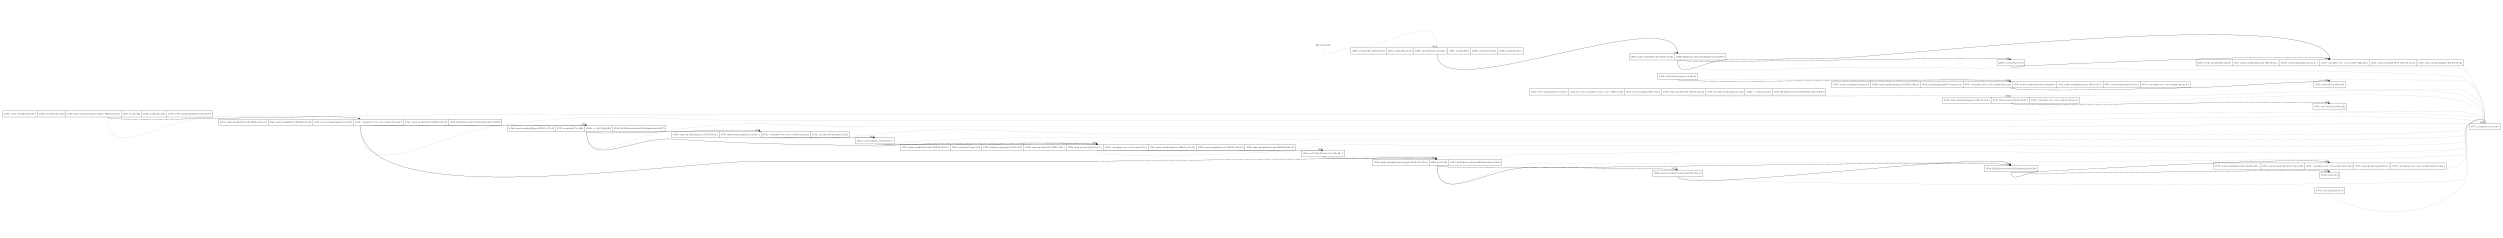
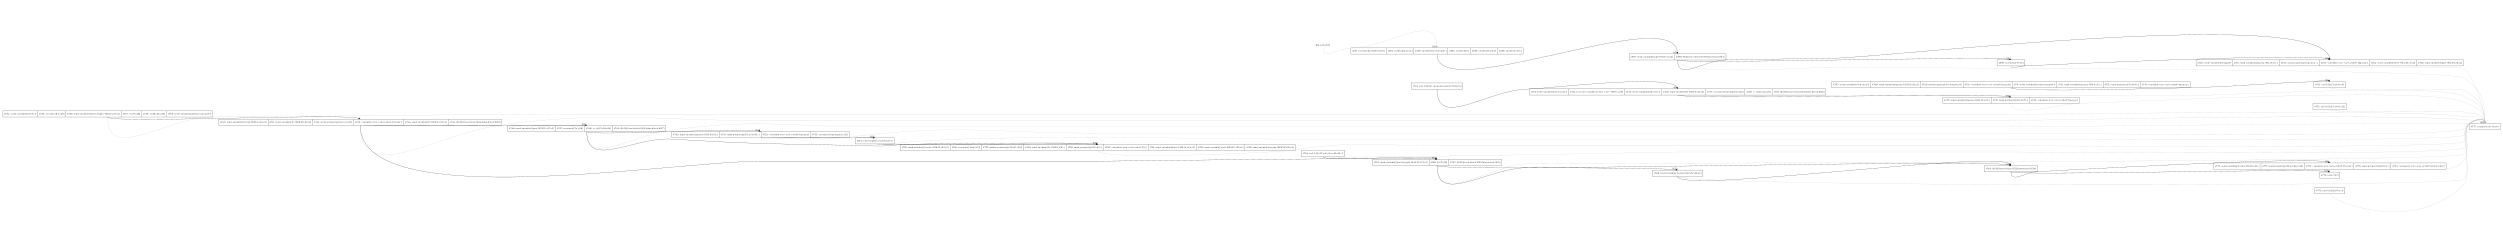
node "4706: call-0:0[v6,'queue',v7,v8,v4]": removed
node "4722: call-0:0[v16,'_queueHooks',v17,v18,v14]": added
edge "4723: write-variable[v14,'hooks']*" -> "4730: read-variable['queue-1924:10',v25,-]": color gray -> black
edge "4730: read-variable['queue-1924:10',v25,-]" -> "4733: call-0:0[v25,'shift',v23]": removed
edge "4755: read-variable['hooks-1938:12',v30,v2]" -> "4764: call-0:0[v33,'call',v34,v35,v36,-]*": removed
